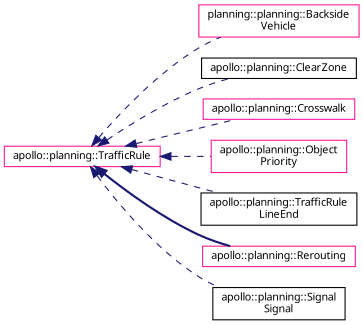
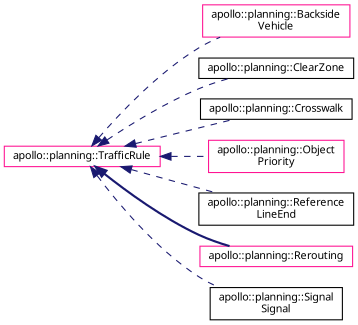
node "planning::planning::Backside Vehicle": label "planning::planning::Backside Vehicle" -> "apollo::planning::Backside Vehicle"
node "apollo::planning::Crosswalk": color deeppink -> black
node "apollo::planning::TrafficRule LineEnd": label "apollo::planning::TrafficRule LineEnd" -> "apollo::planning::Reference LineEnd"
